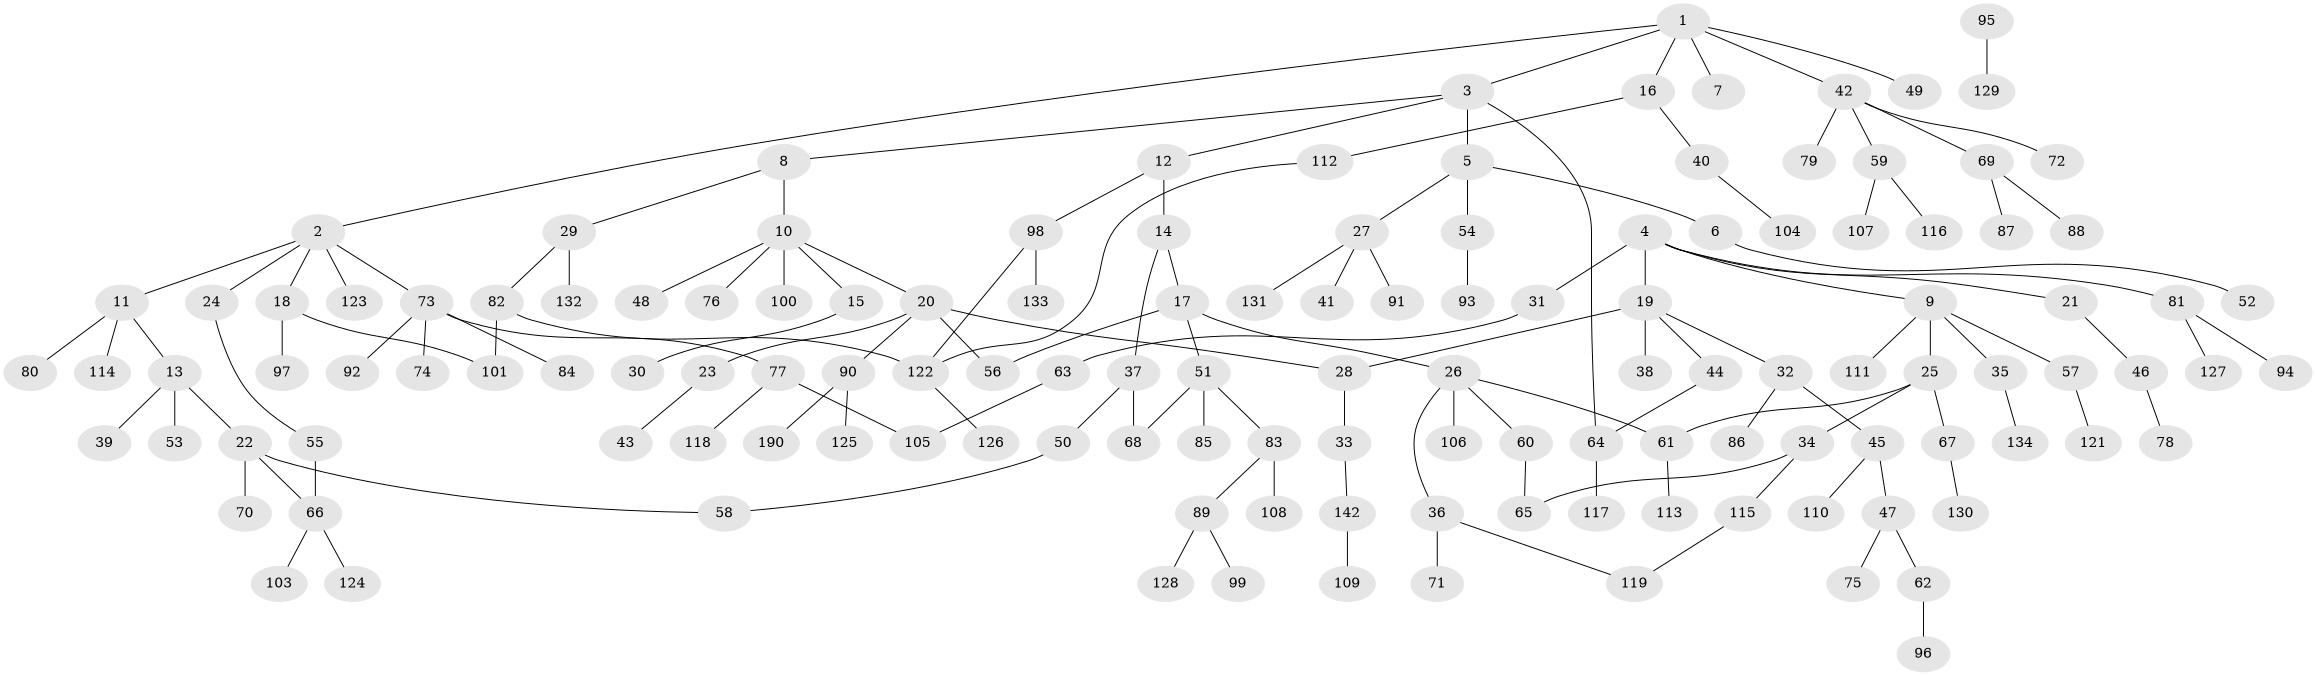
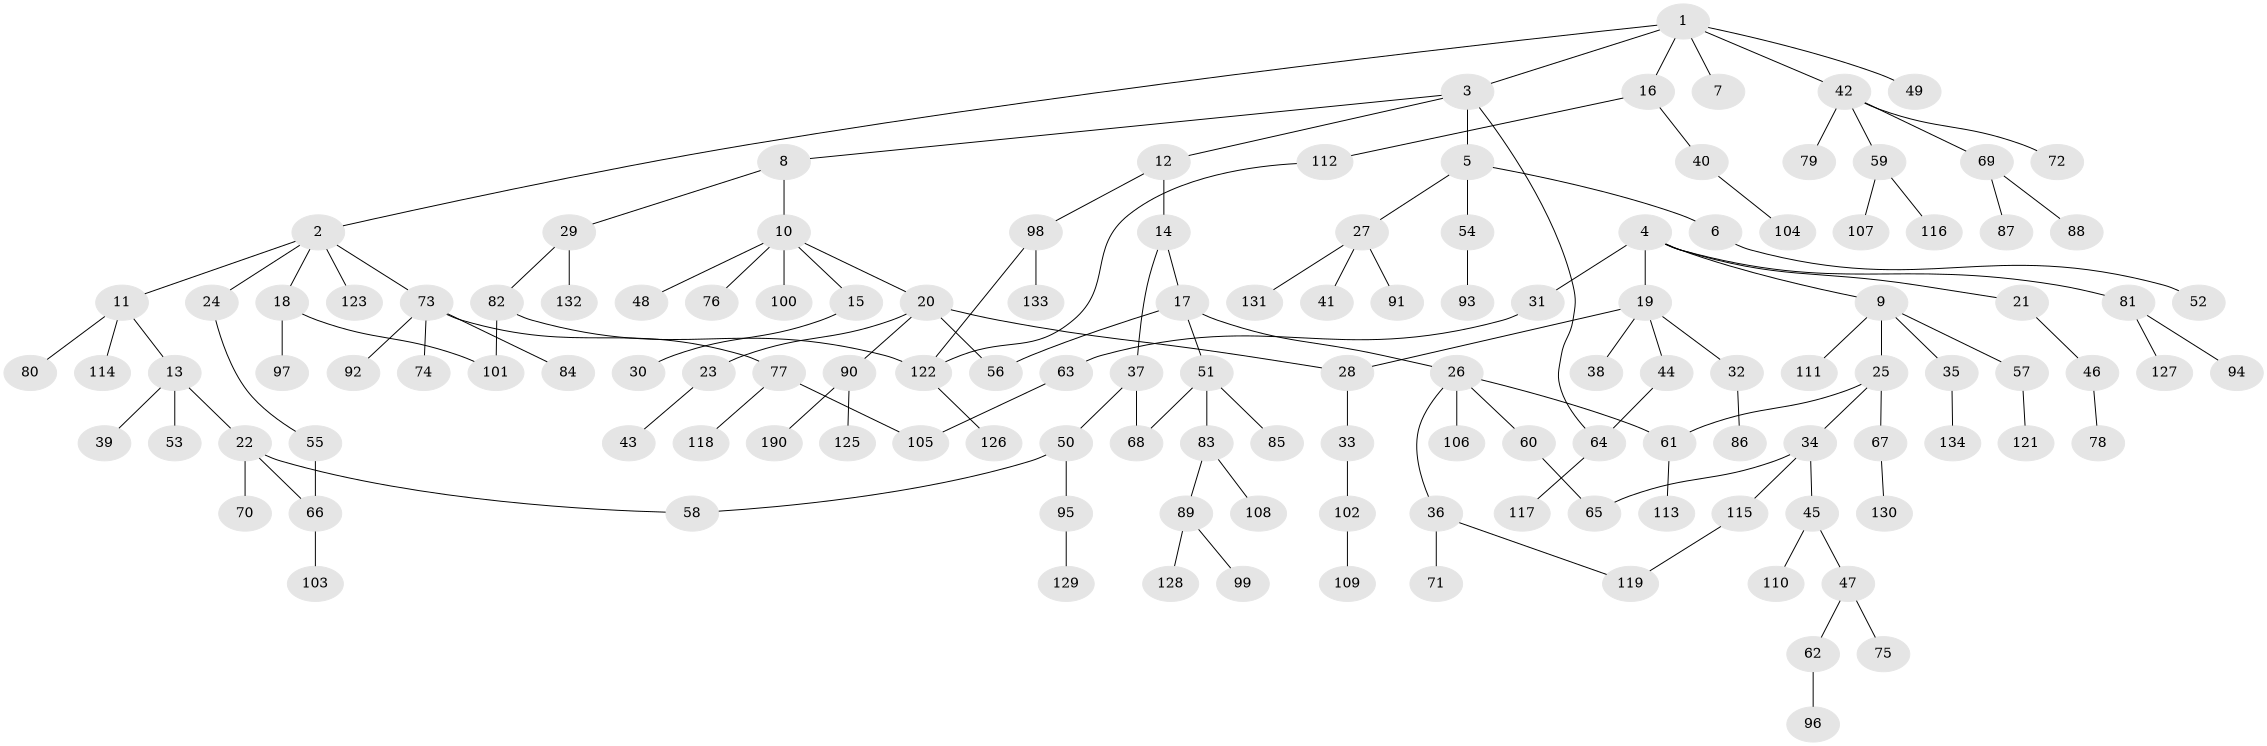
edge "32" -- "45": now "34" -- "45"
edge "50" -- "95": added
node "142": label "142" -> "102"
node "124": removed
